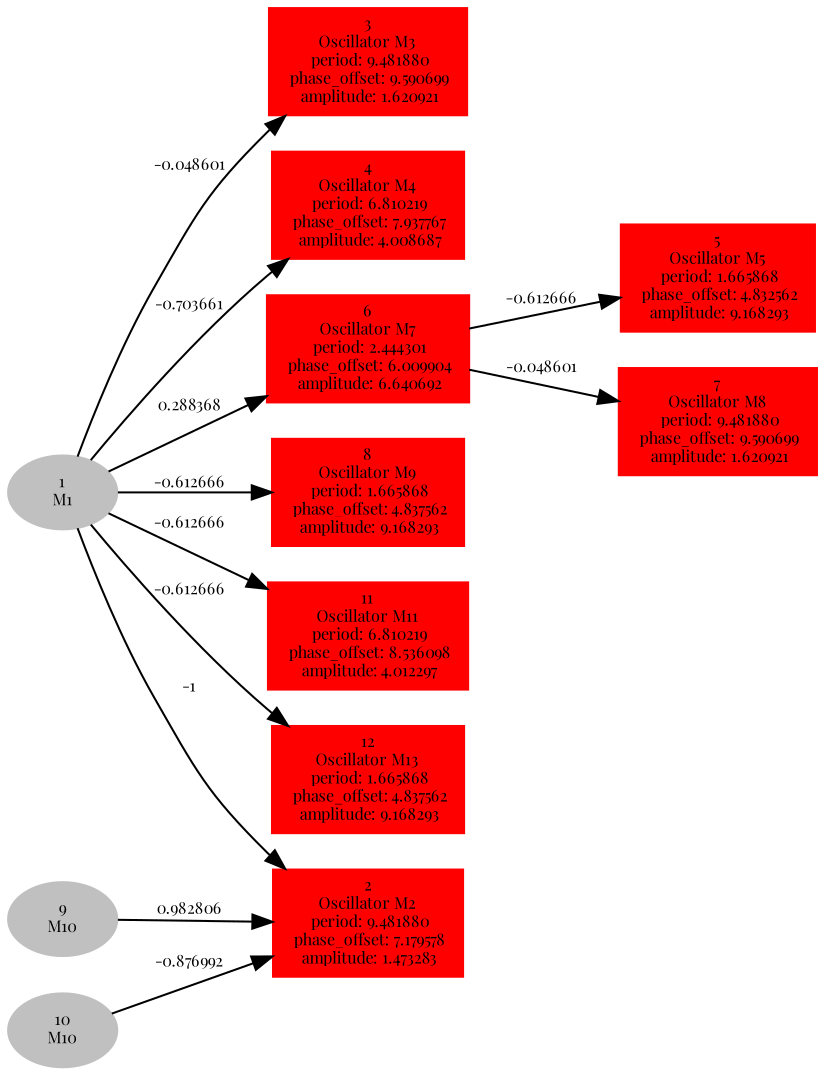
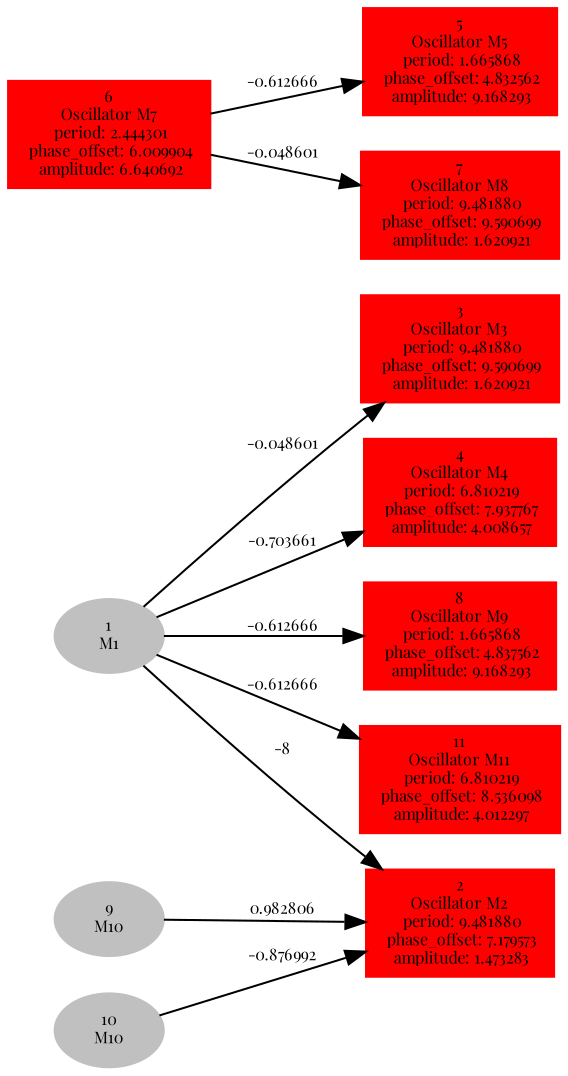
node "4": text "amplitude: 4.008687" -> "amplitude: 4.008657"
edge "1" -> "6": removed, label "0.288368"
edge "1" -> "2": label "-1 " -> "-8 "
node "12": removed
node "2": text "phase_offset: 7.179578" -> "phase_offset: 7.179573"
